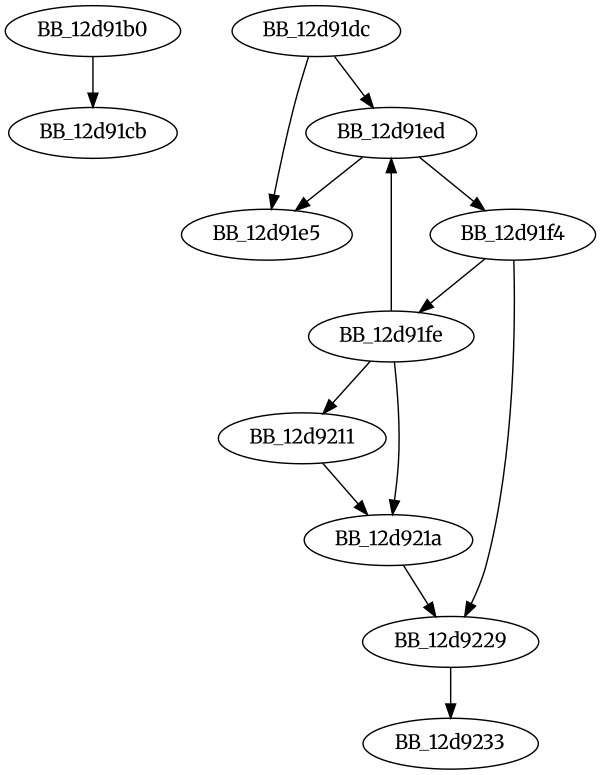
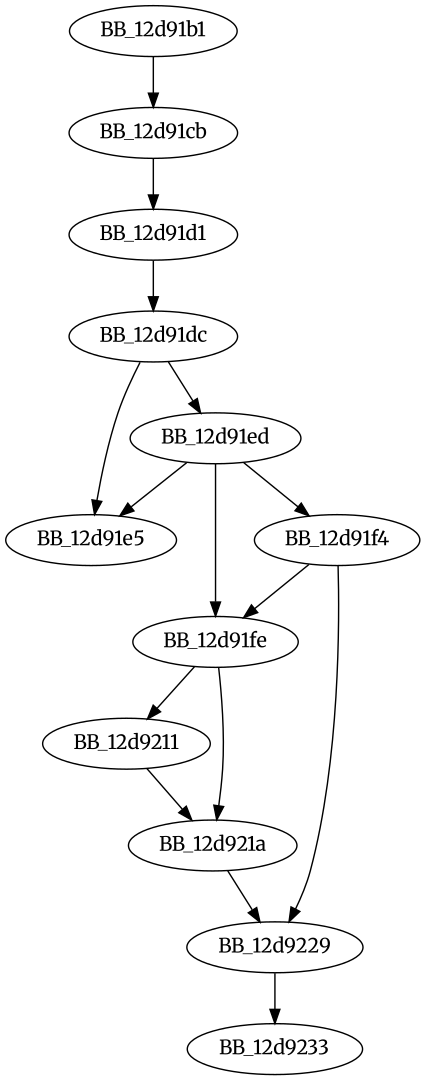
node "BB_12d91b0": label "BB_12d91b0" -> "BB_12d91b1"
node "BB_12d91d1": added
edge "BB_12d91fe" -> "BB_12d91ed": reversed
